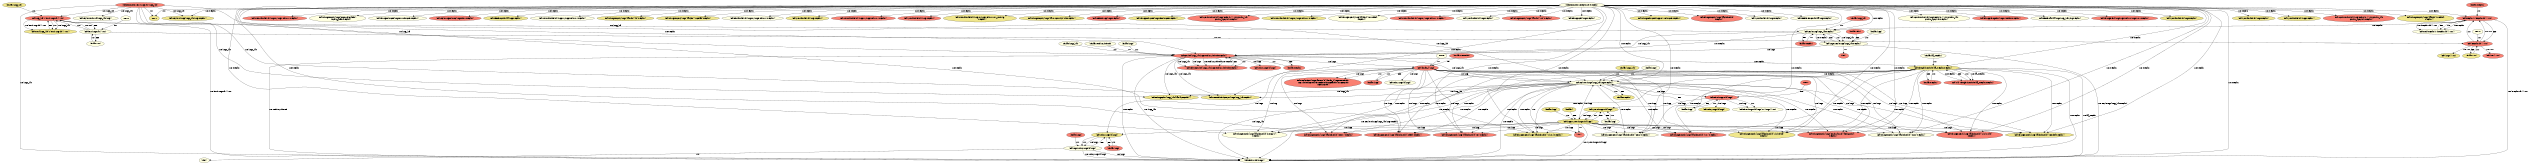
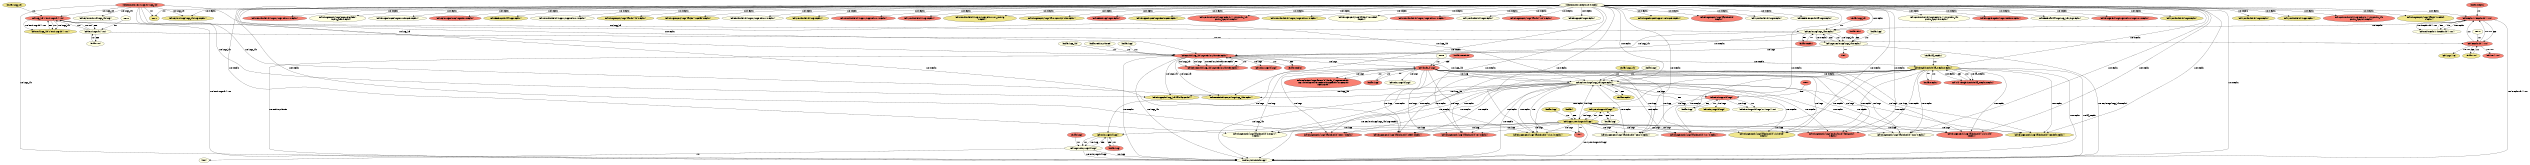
node "(Call,(Image *) NULL)": label "(Call,(Image *) NULL)" -> "(Call,(Image *) RGB)"
node "(MethodReturn,static Image *)": label "(MethodReturn,static Image *)" -> "(ReadBinaryBlobMode,static Image *)"
